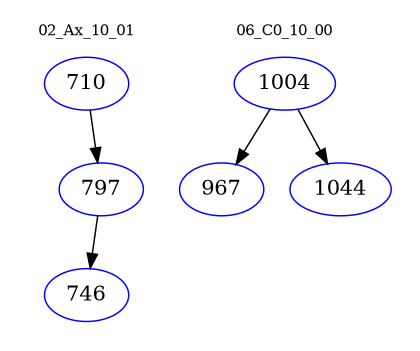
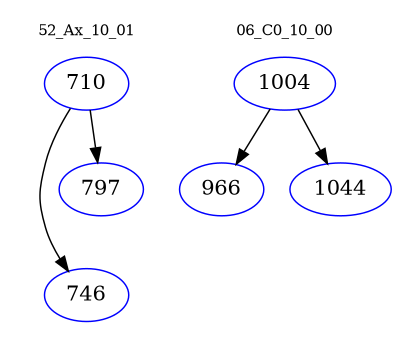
cluster "02_Ax_10_01": label "02_Ax_10_01" -> "52_Ax_10_01"
node "967": label "967" -> "966"
edge "797" -> "746": now "710" -> "746"
